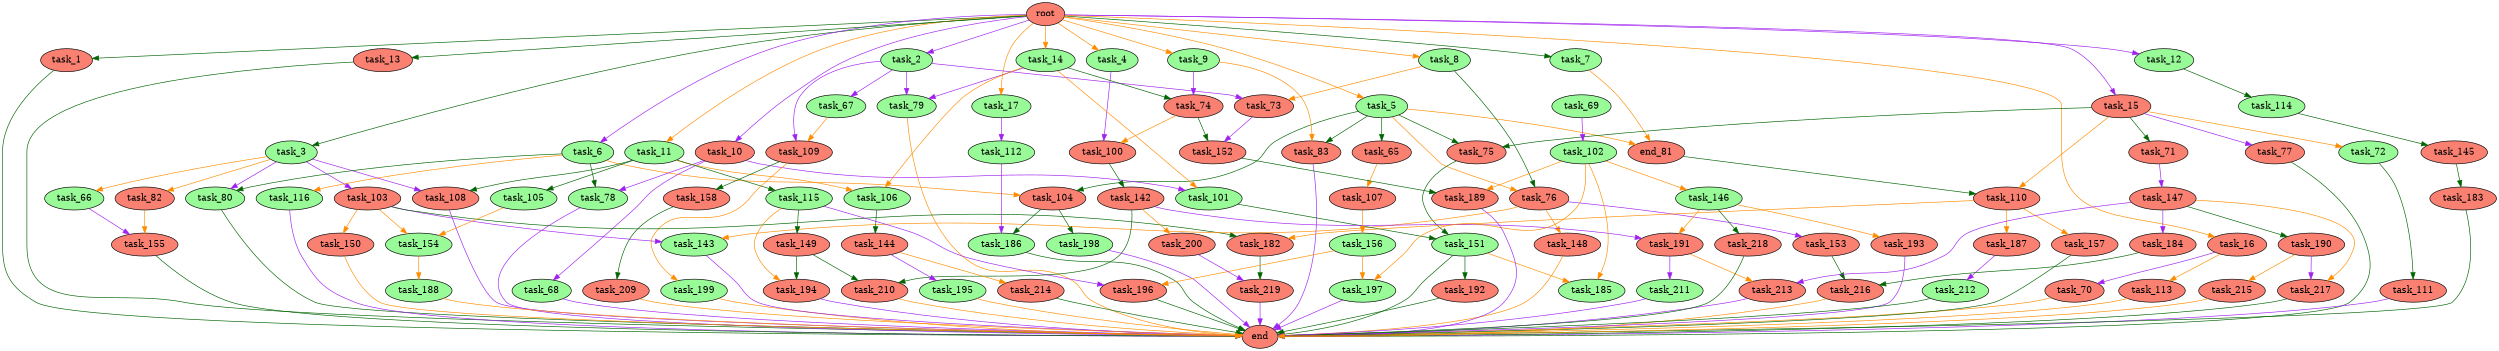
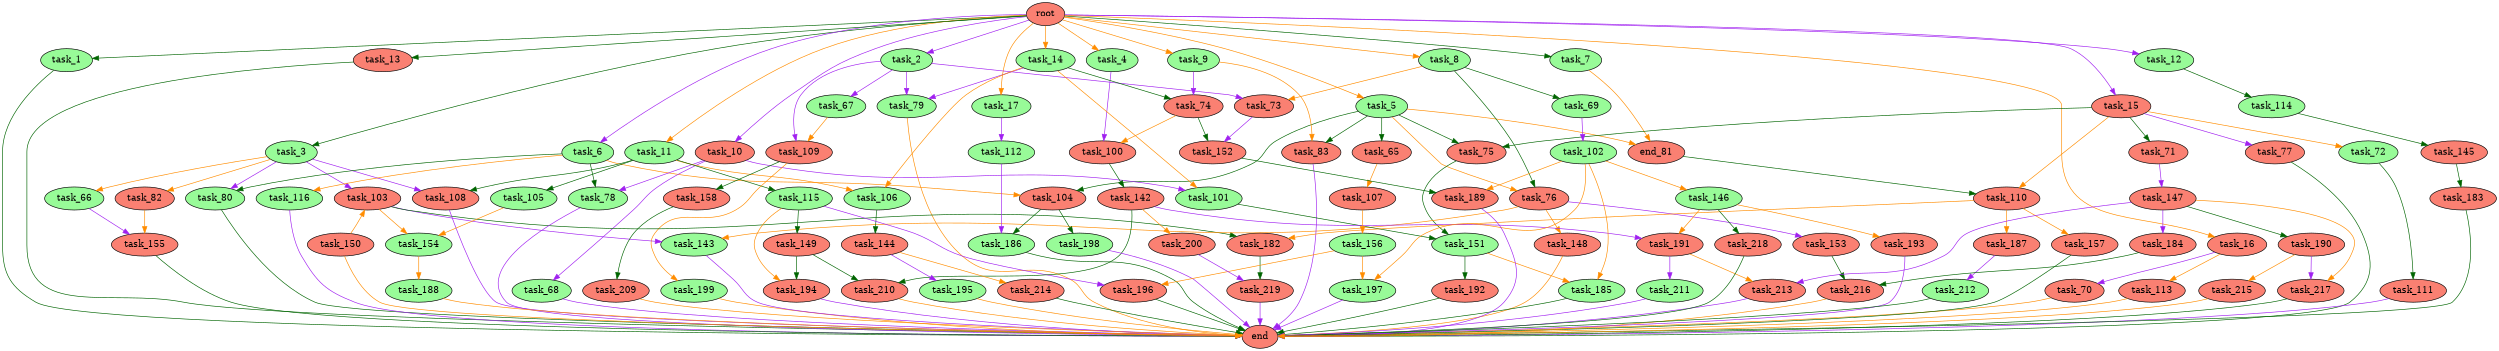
node "task_1": fillcolor salmon -> palegreen
edge "task_8" -> "task_69": added
edge "task_103" -> "task_150": reversed
edge "task_151" -> "end": now "task_185" -> "end"
